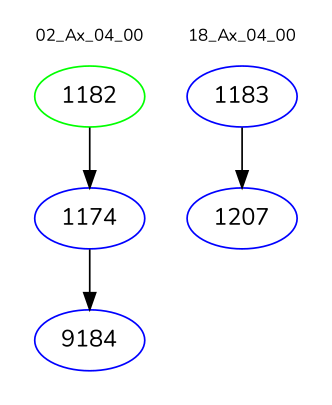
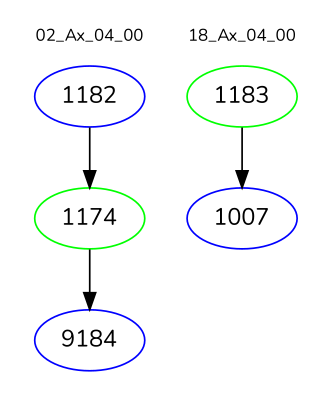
node "1182": color green -> blue
node "1183": color blue -> green
node "1174": color blue -> green
node "1207": label "1207" -> "1007"
